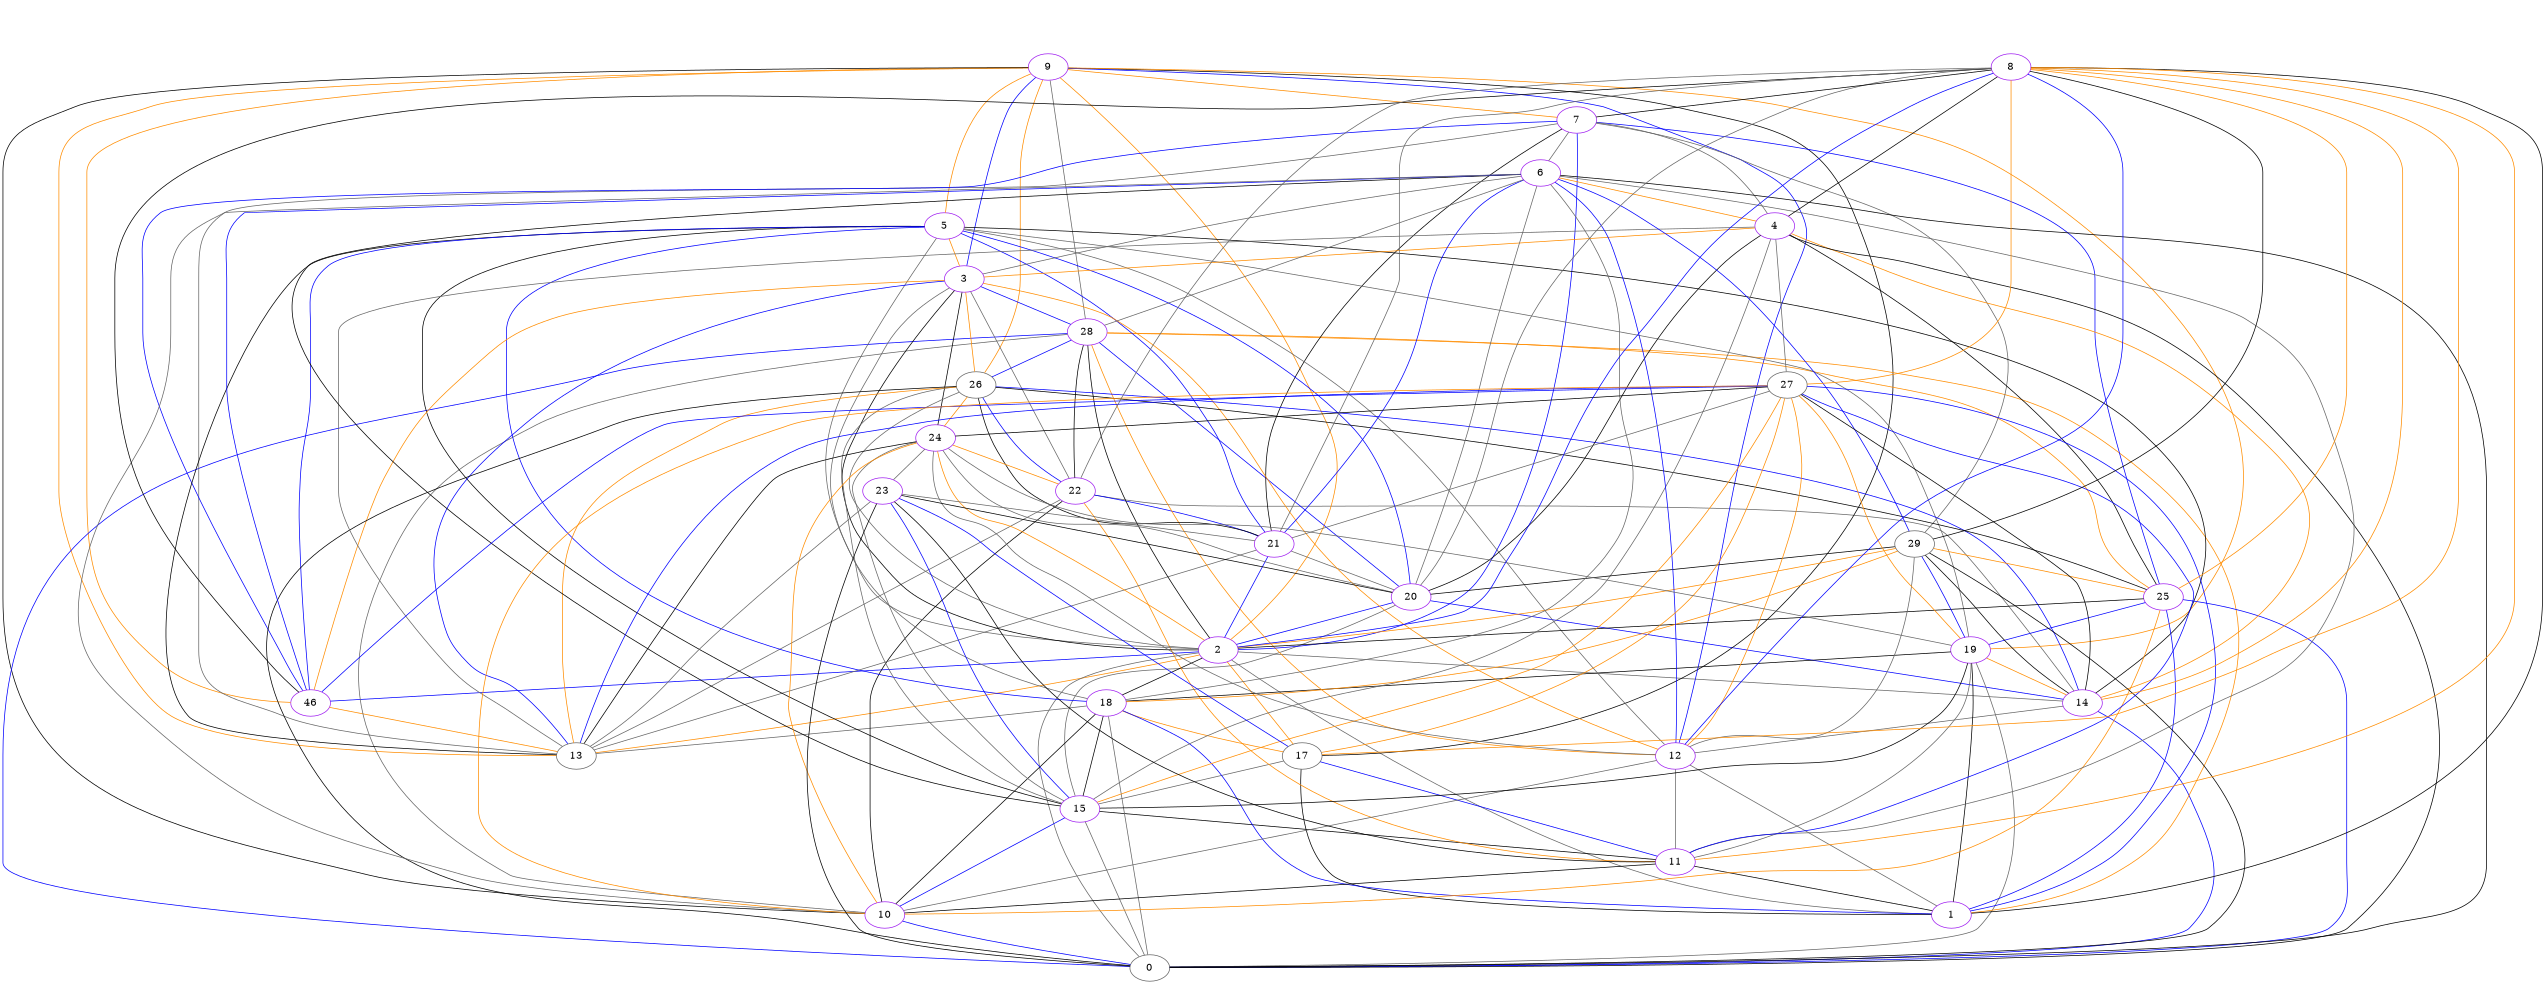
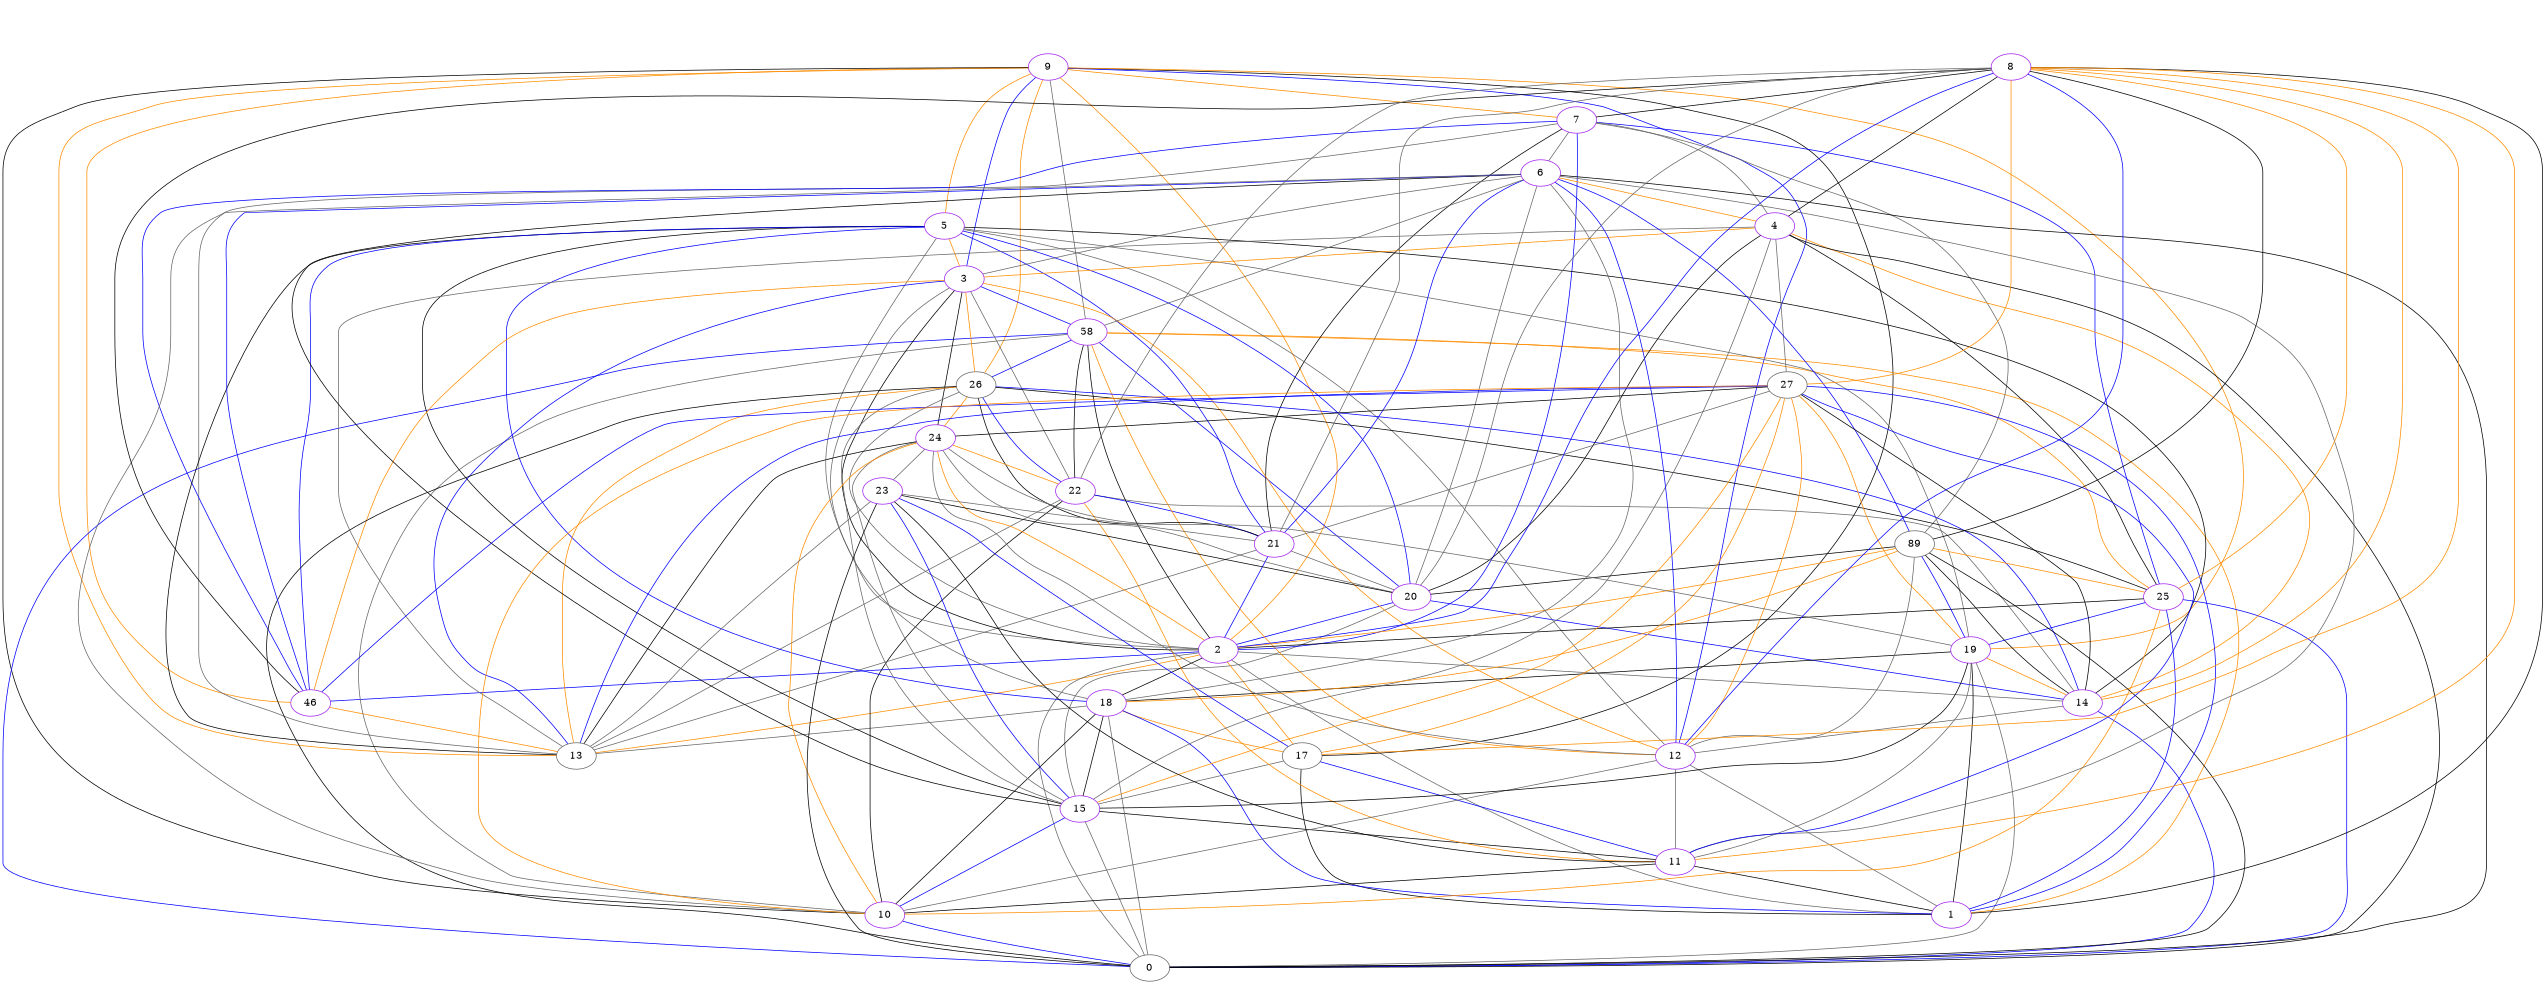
node "28": label "28" -> "58"
node "29": label "29" -> "89"
